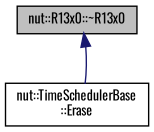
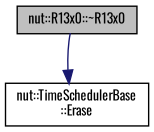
edge "nut::TimeSchedulerBase ::Erase" -> "nut::R13x0::~R13x0": reversed
